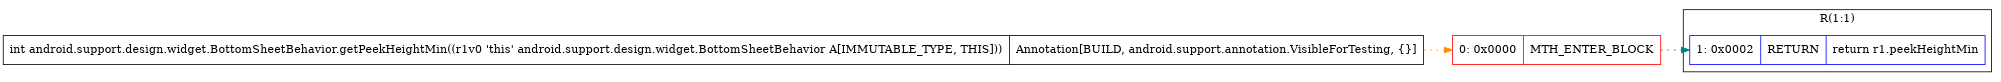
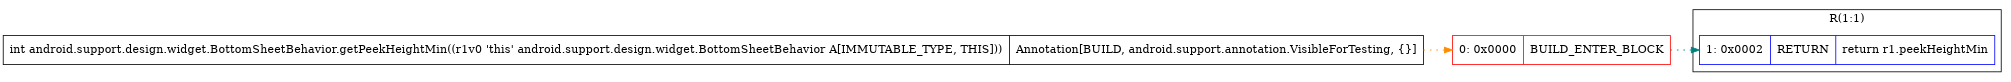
node "0: 0x0000": text "MTH_ENTER_BLOCK" -> "BUILD_ENTER_BLOCK"
